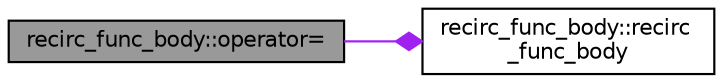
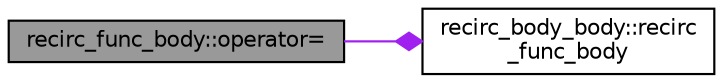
node "recirc_func_body::recirc _func_body": label "recirc_func_body::recirc _func_body" -> "recirc_body_body::recirc _func_body"
